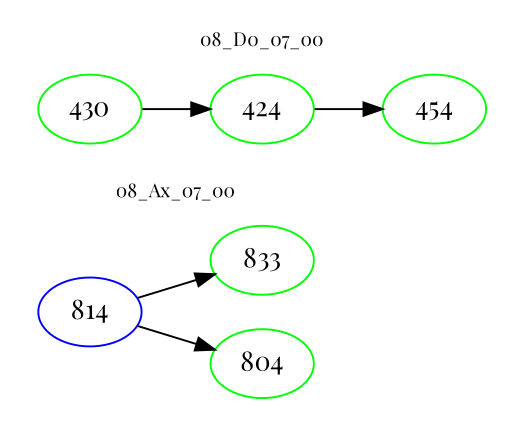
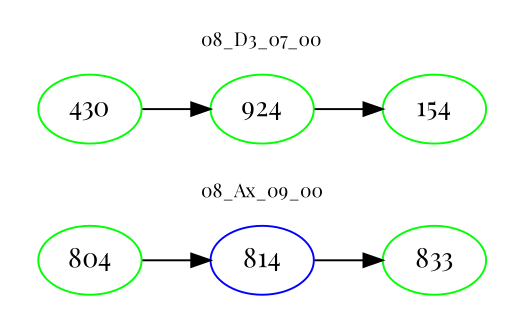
cluster "08_D0_07_00": label "08_D0_07_00" -> "08_D3_07_00"
node "424": label "424" -> "924"
node "454": label "454" -> "154"
cluster "08_Ax_07_00": label "08_Ax_07_00" -> "08_Ax_09_00"
edge "814" -> "804": reversed
